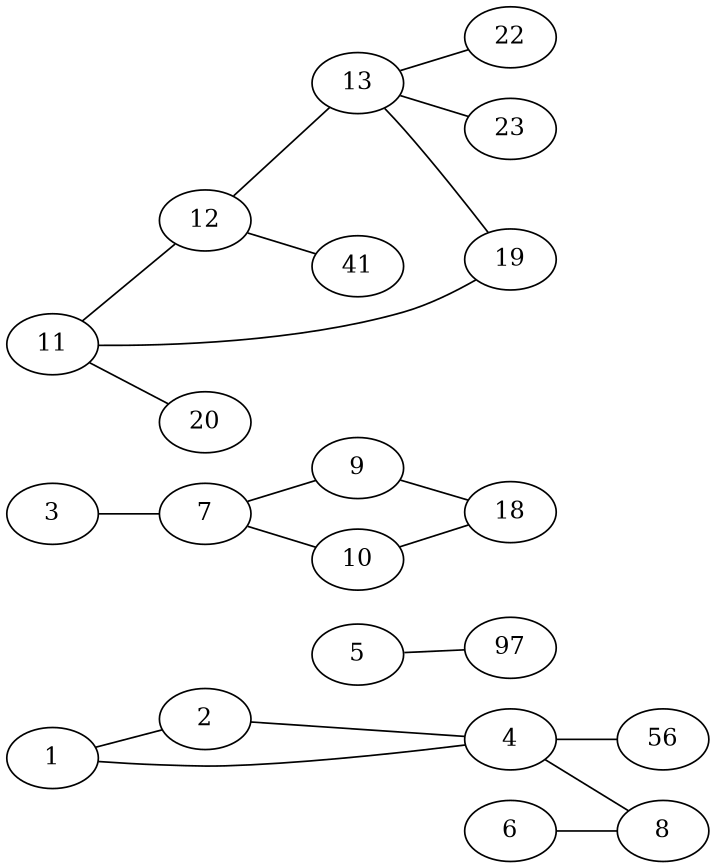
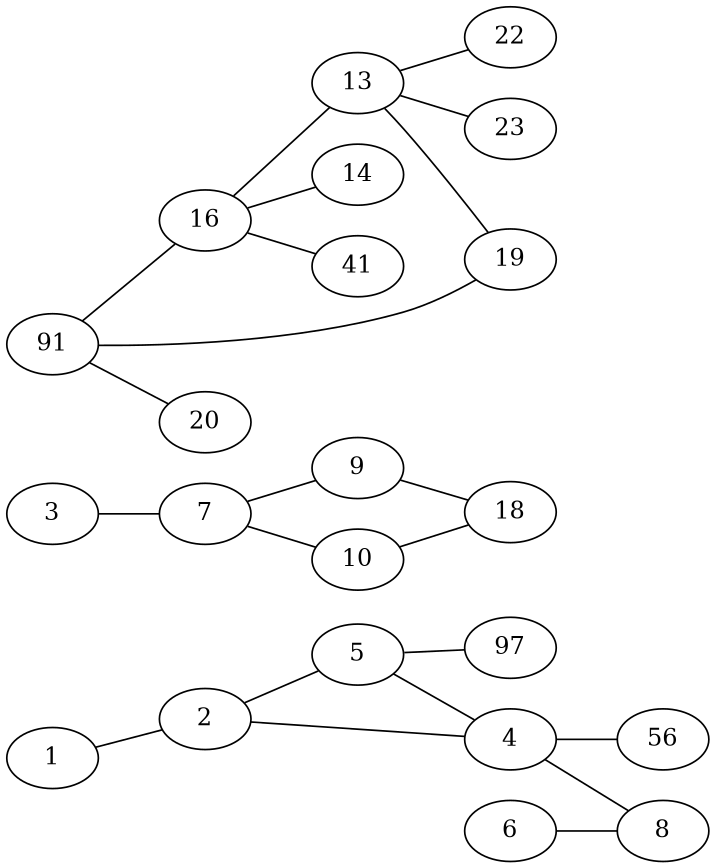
node "14": added
node "12": label "12" -> "16"
node "11": label "11" -> "91"
edge "5" -- "2": added
edge "4" -- "1": now "4" -- "5"
